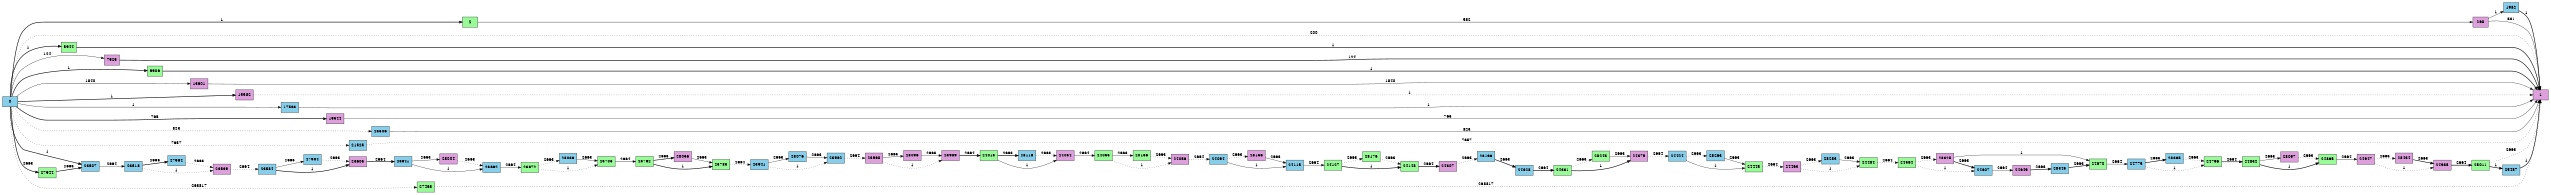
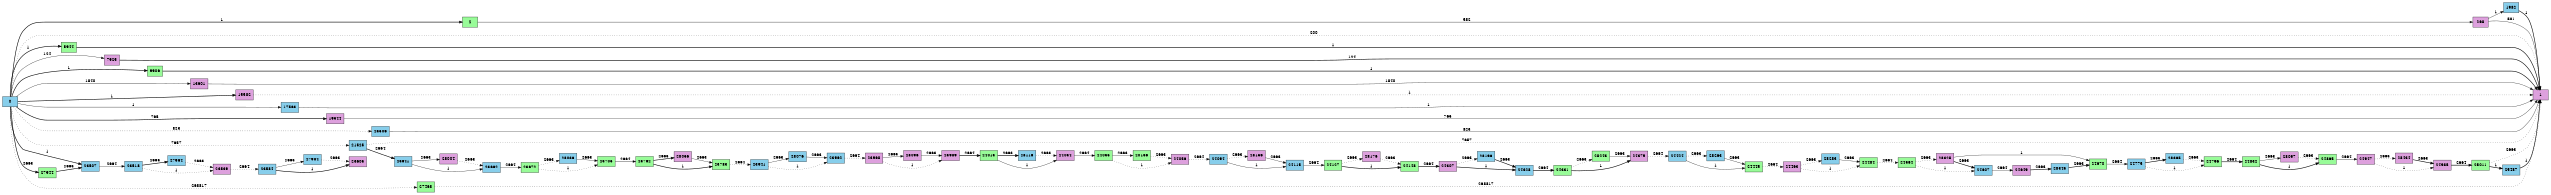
node "28176": fillcolor palegreen -> plum
edge "23605" -> "23641": now "21525" -> "23641"
edge "24307" -> "24328": added, label "1"
